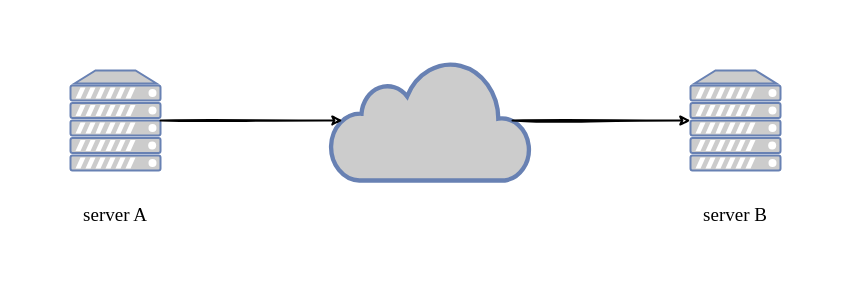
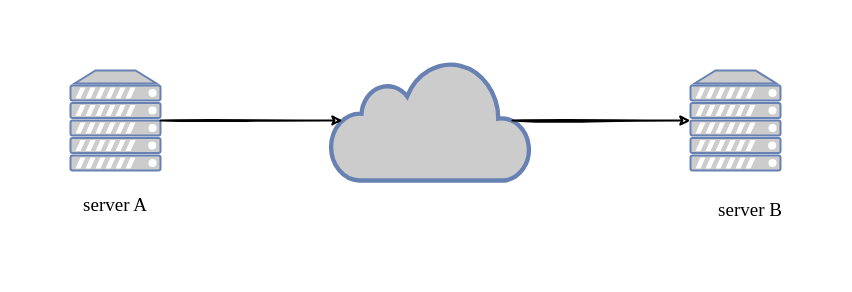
node "server A": moved (116, 216) -> (116, 206)
node "server B": moved (736, 216) -> (751, 211)
